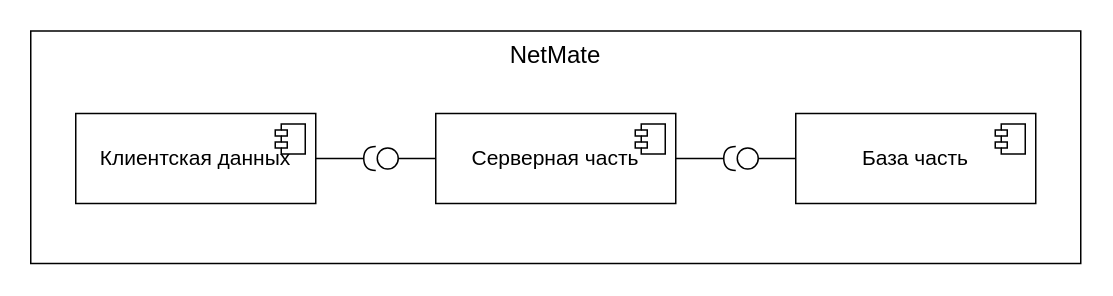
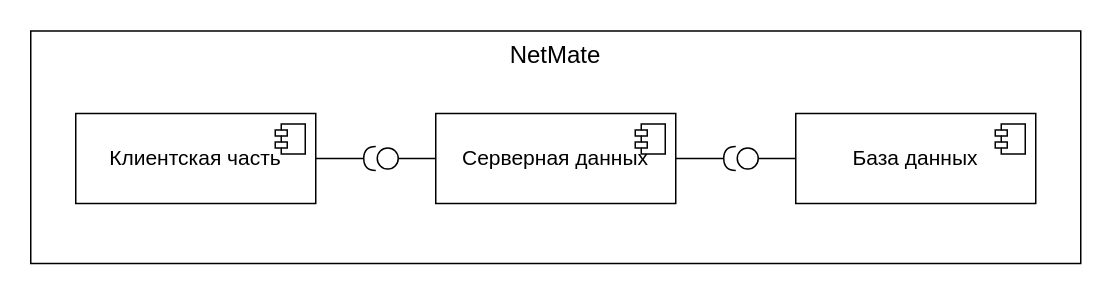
node "Клиентская данных": label "Клиентская данных" -> "Клиентская часть"
node "Серверная часть": label "Серверная часть" -> "Серверная данных"
node "База часть": label "База часть" -> "База данных"
